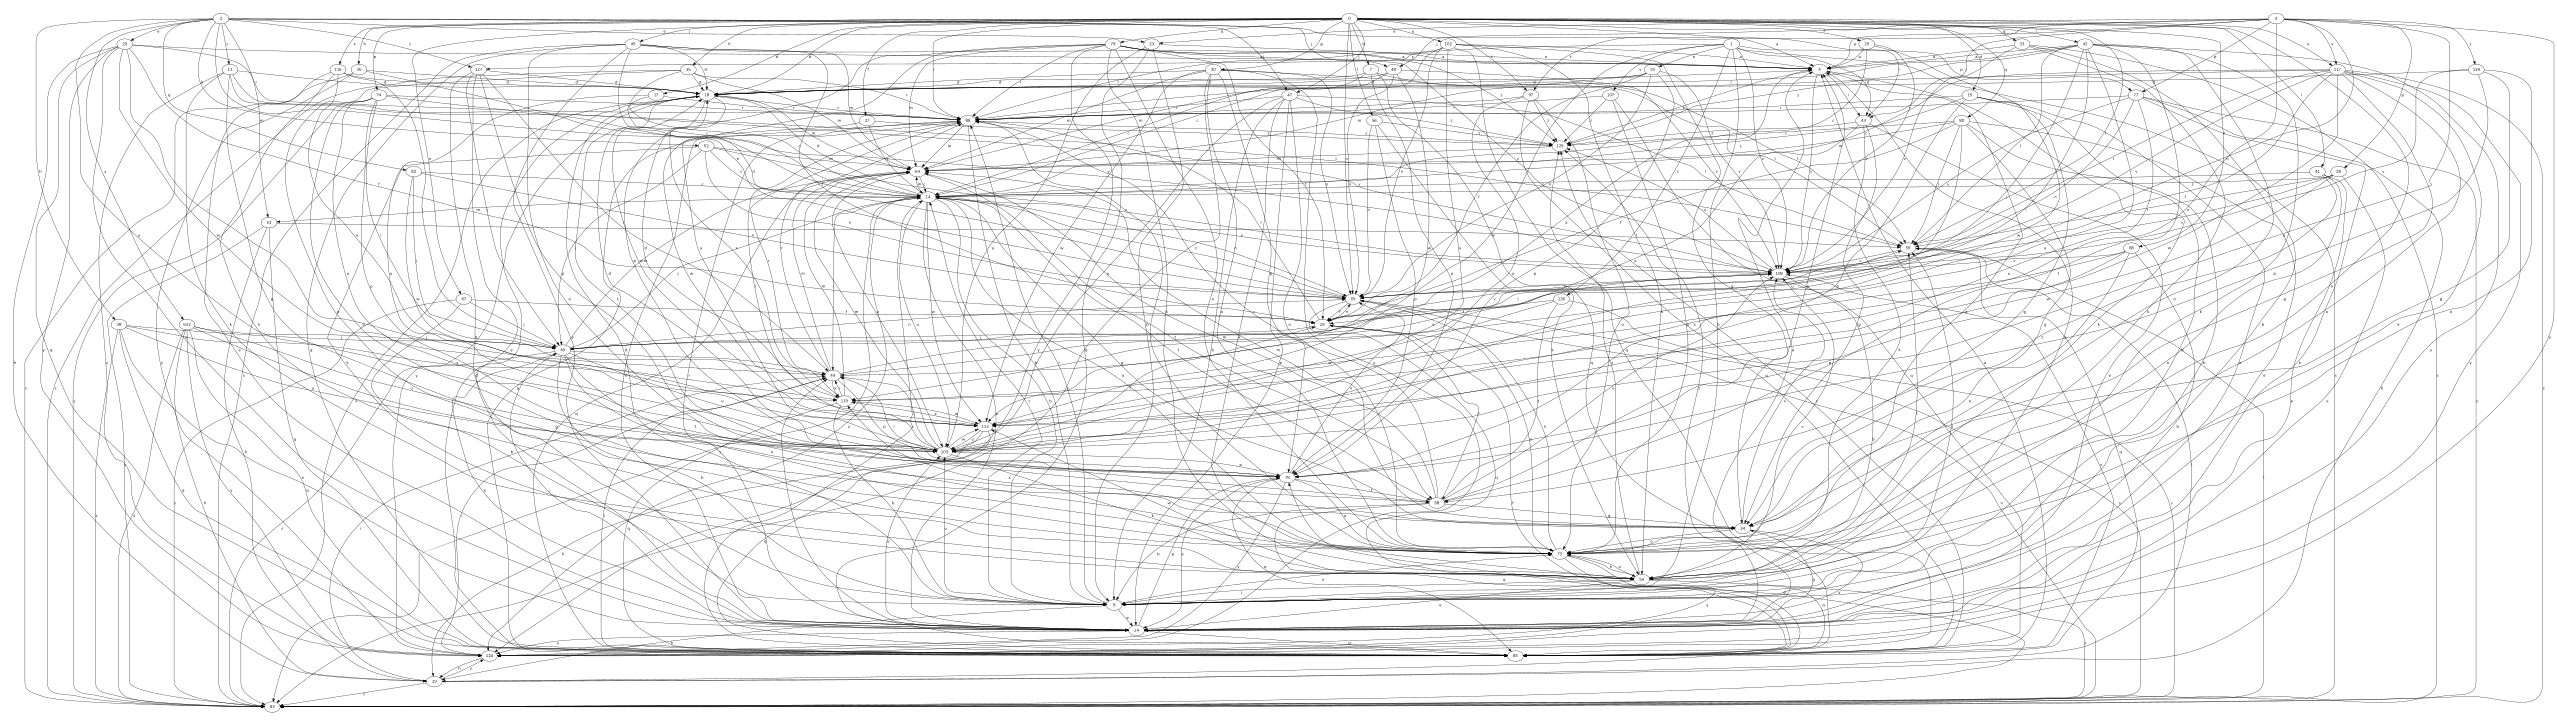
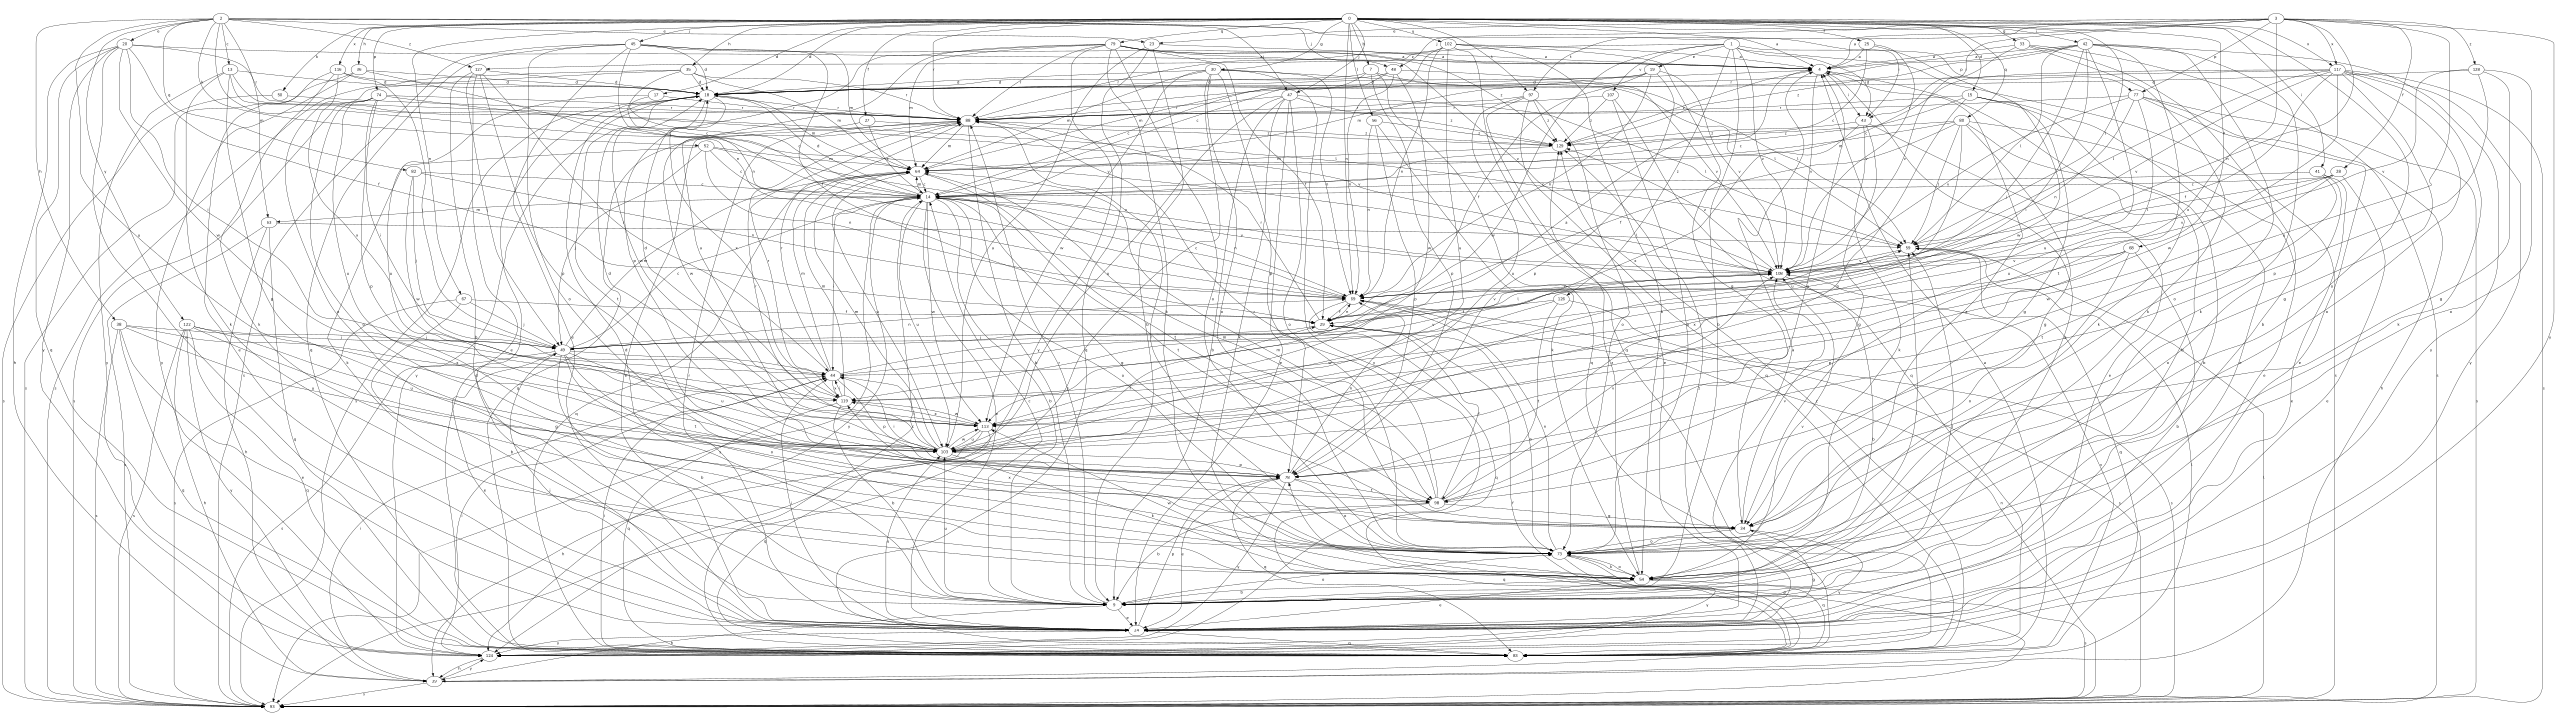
node "50": added
edge "3" -> "28": label "p" -> "f"
node "622": label "622" -> "122"
edge "54" -> "9": label "j" -> "b"
edge "97" -> "24": added, label "e"
